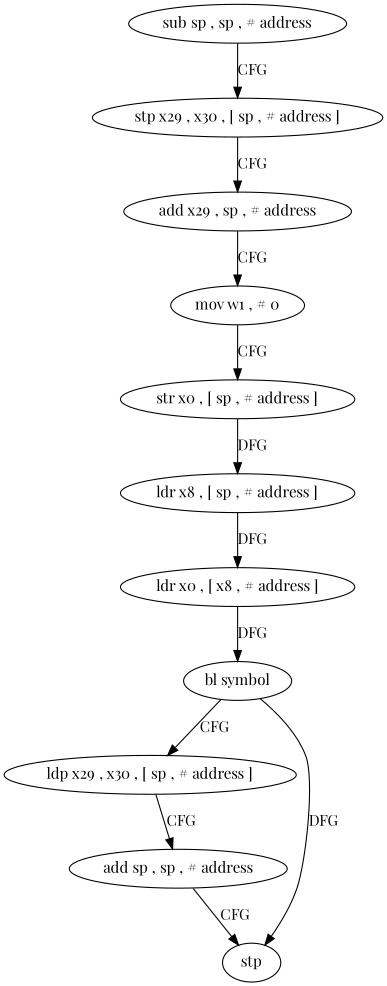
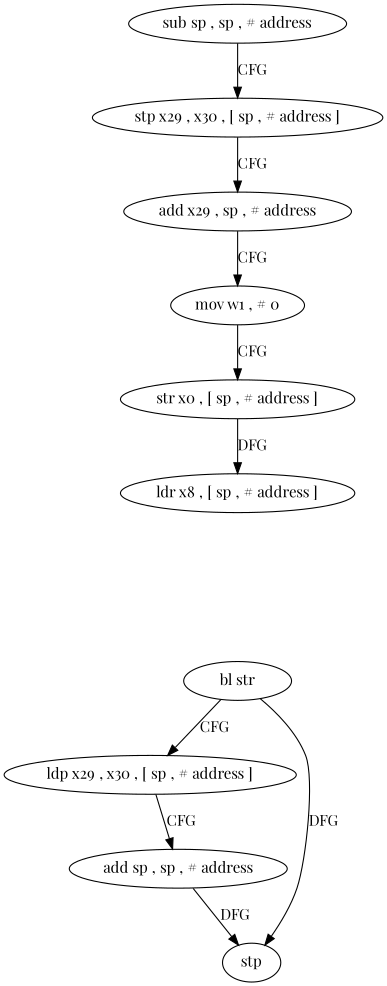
node "ldr x0 , [ x8 , # address ]": removed
node "bl symbol": label "bl symbol" -> "bl str"
edge "add sp , sp , # address" -> "stp": label "CFG" -> "DFG"
